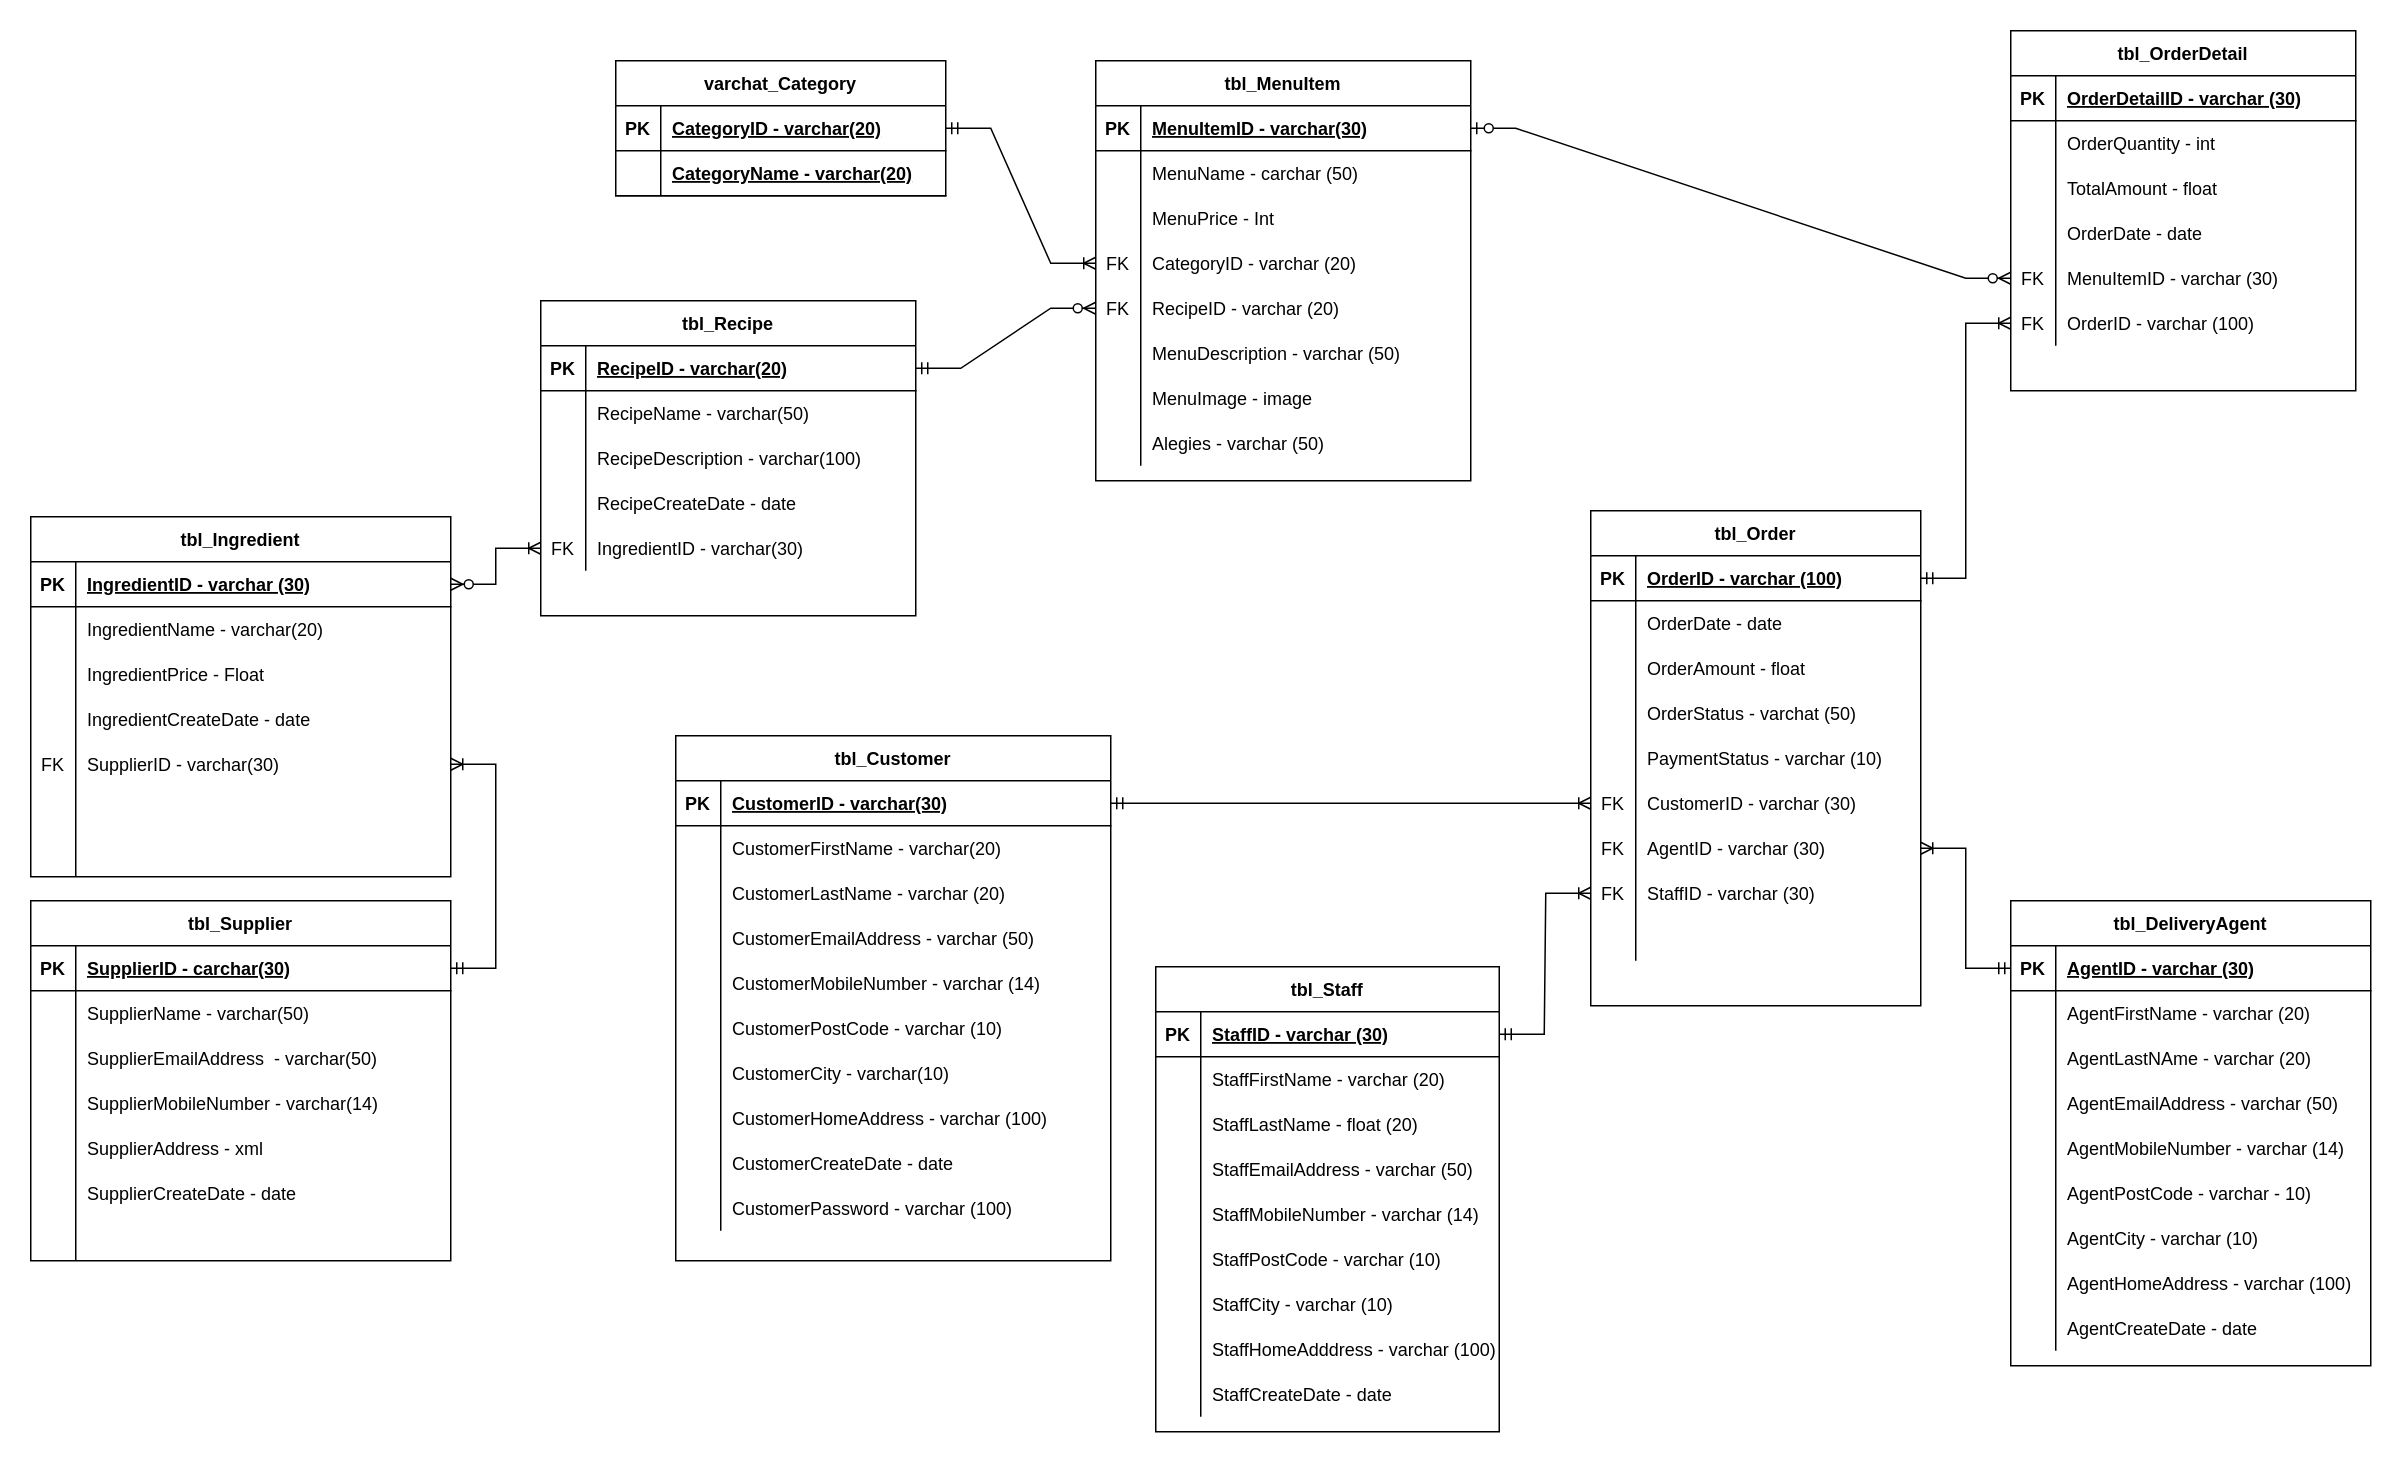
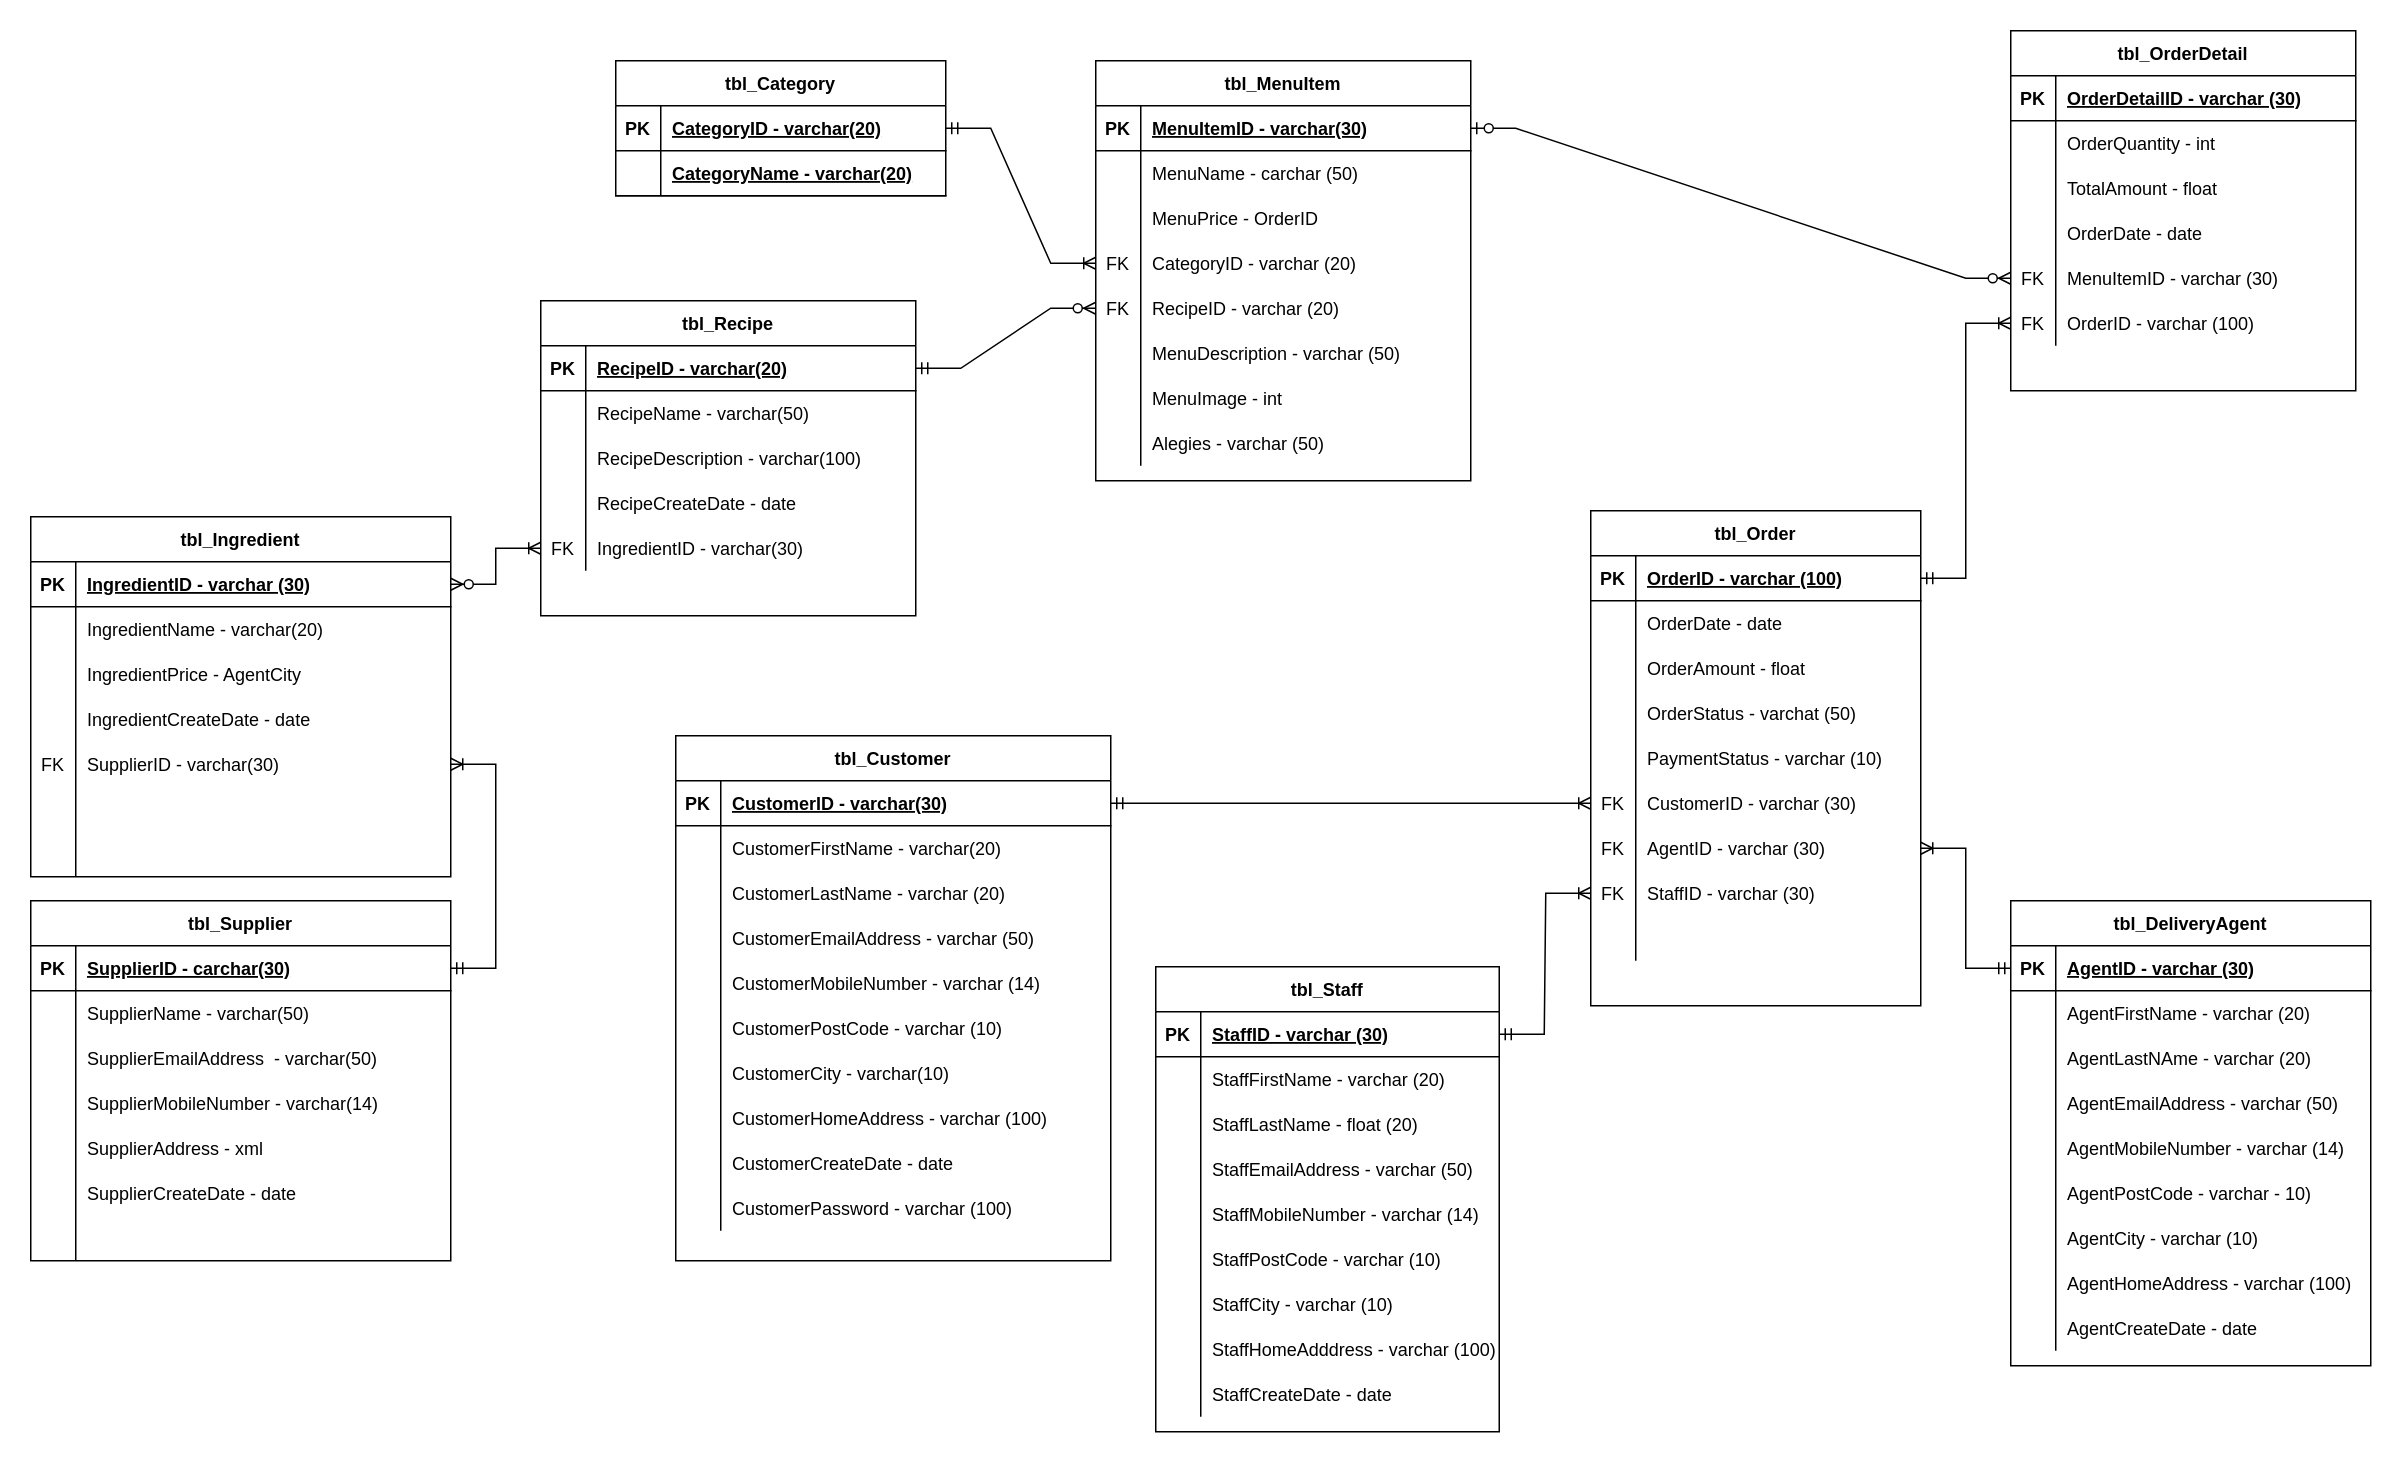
node "varchat_Category": label "varchat_Category" -> "tbl_Category"
node "MenuPrice - Int": label "MenuPrice - Int" -> "MenuPrice - OrderID"
node "MenuImage - image": label "MenuImage - image" -> "MenuImage - int"
node "IngredientPrice - Float": label "IngredientPrice - Float" -> "IngredientPrice - AgentCity"
